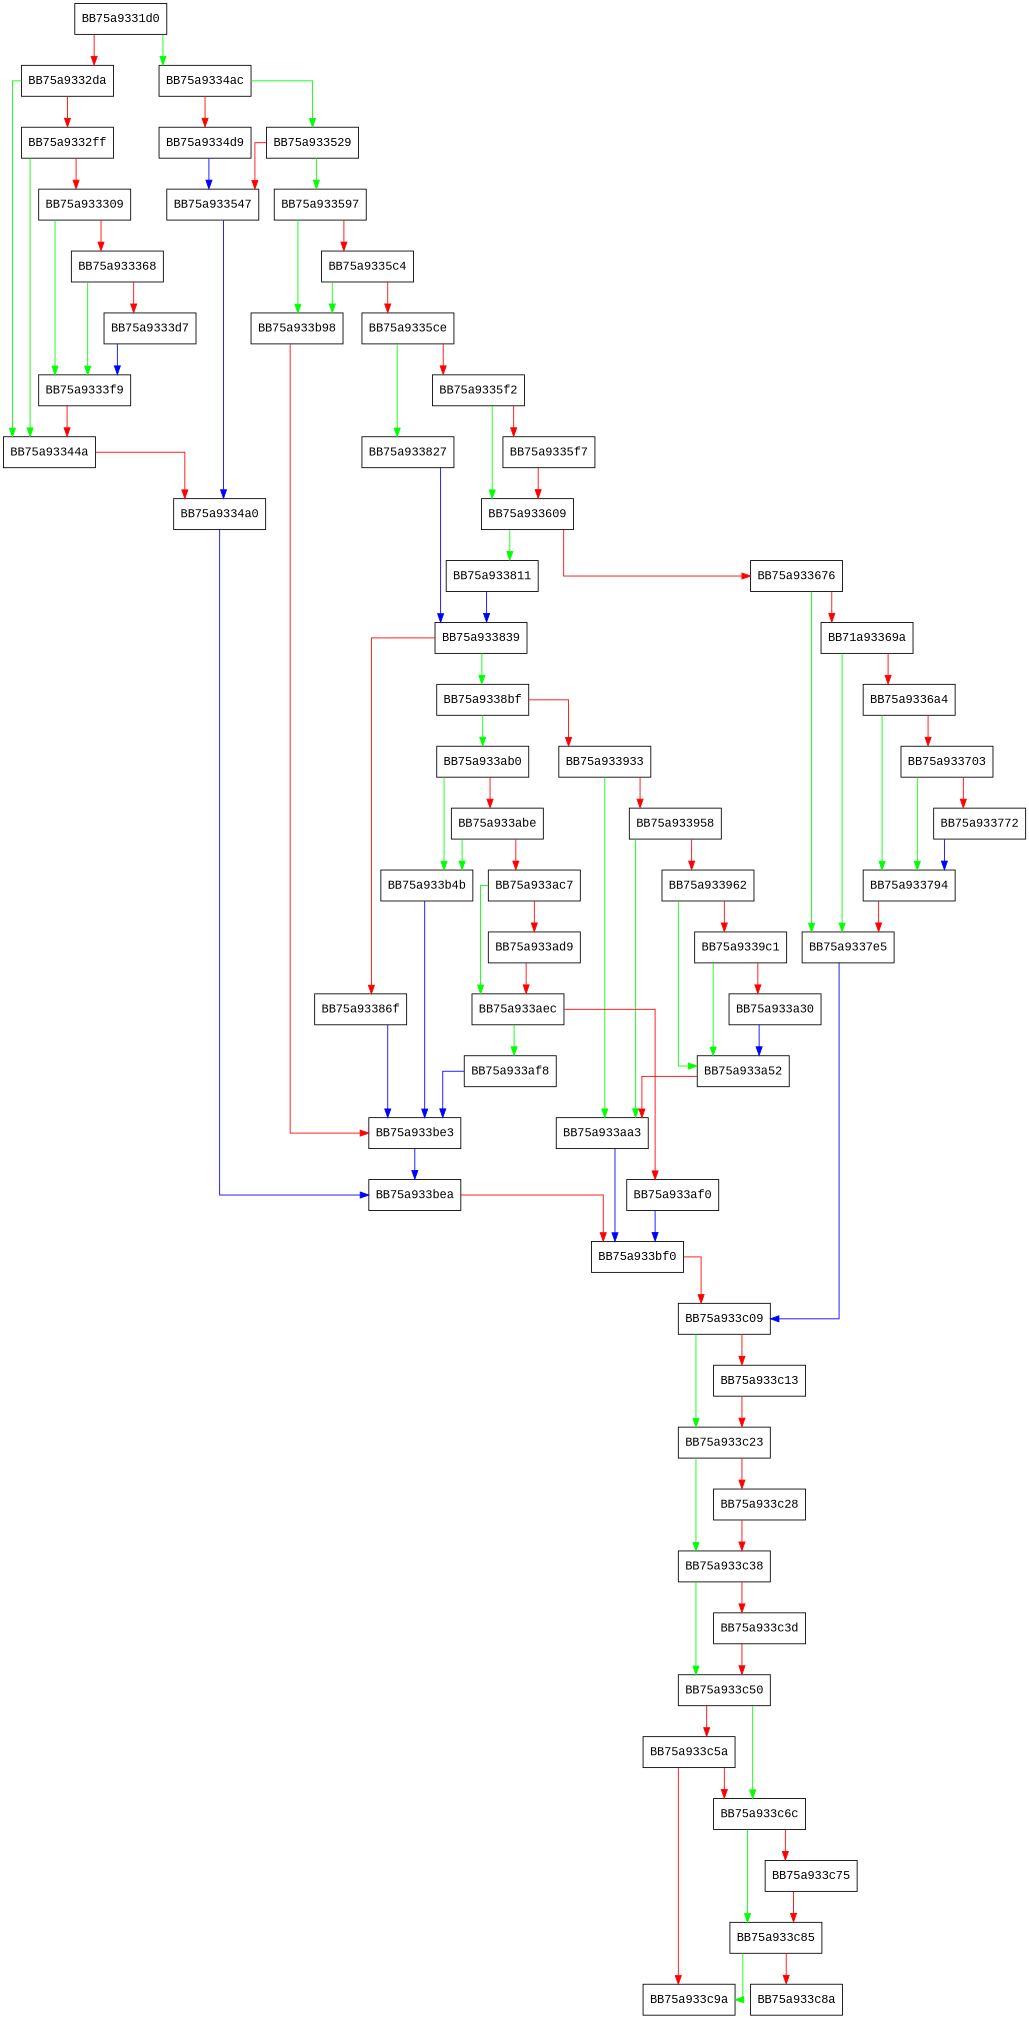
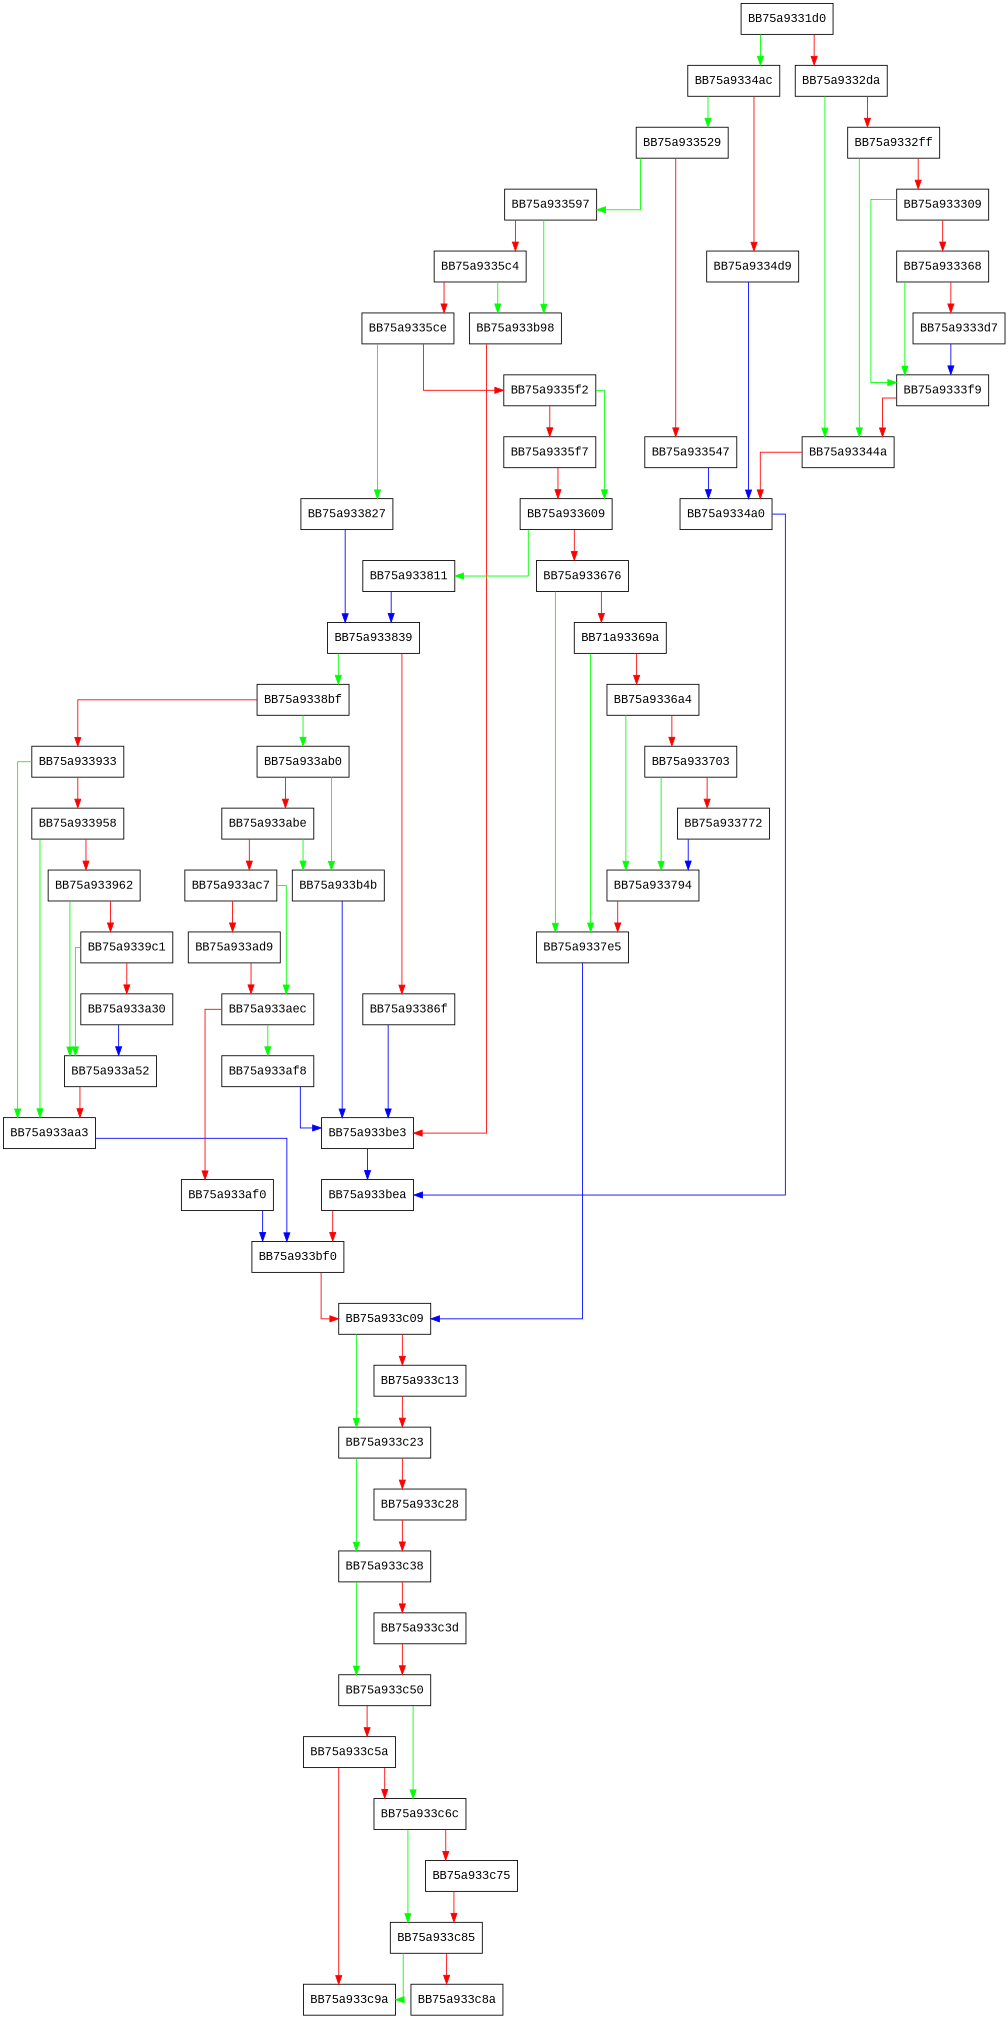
edge "BB75a9334d9" -> "BB75a933547": now "BB75a9334d9" -> "BB75a9334a0"
